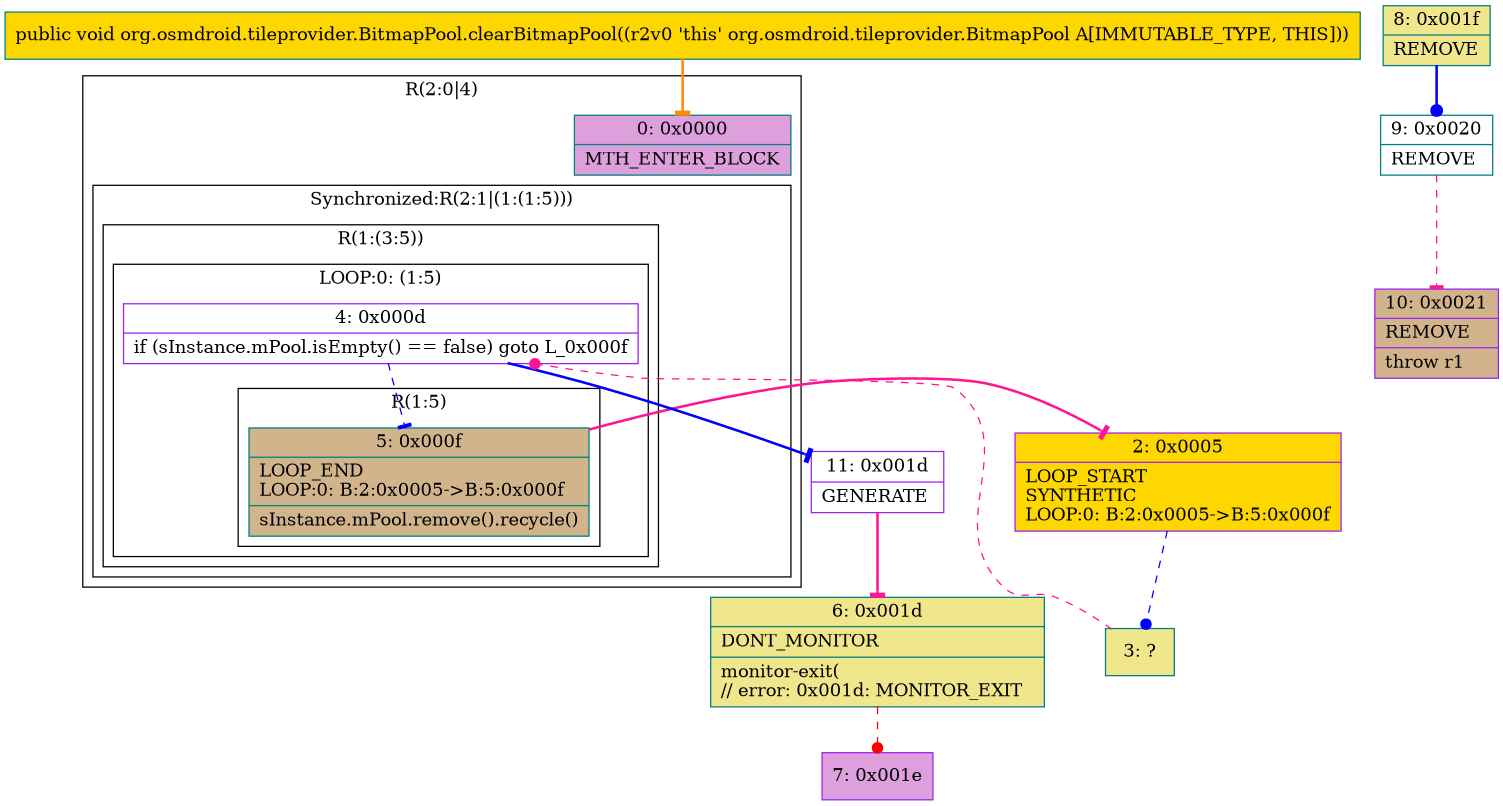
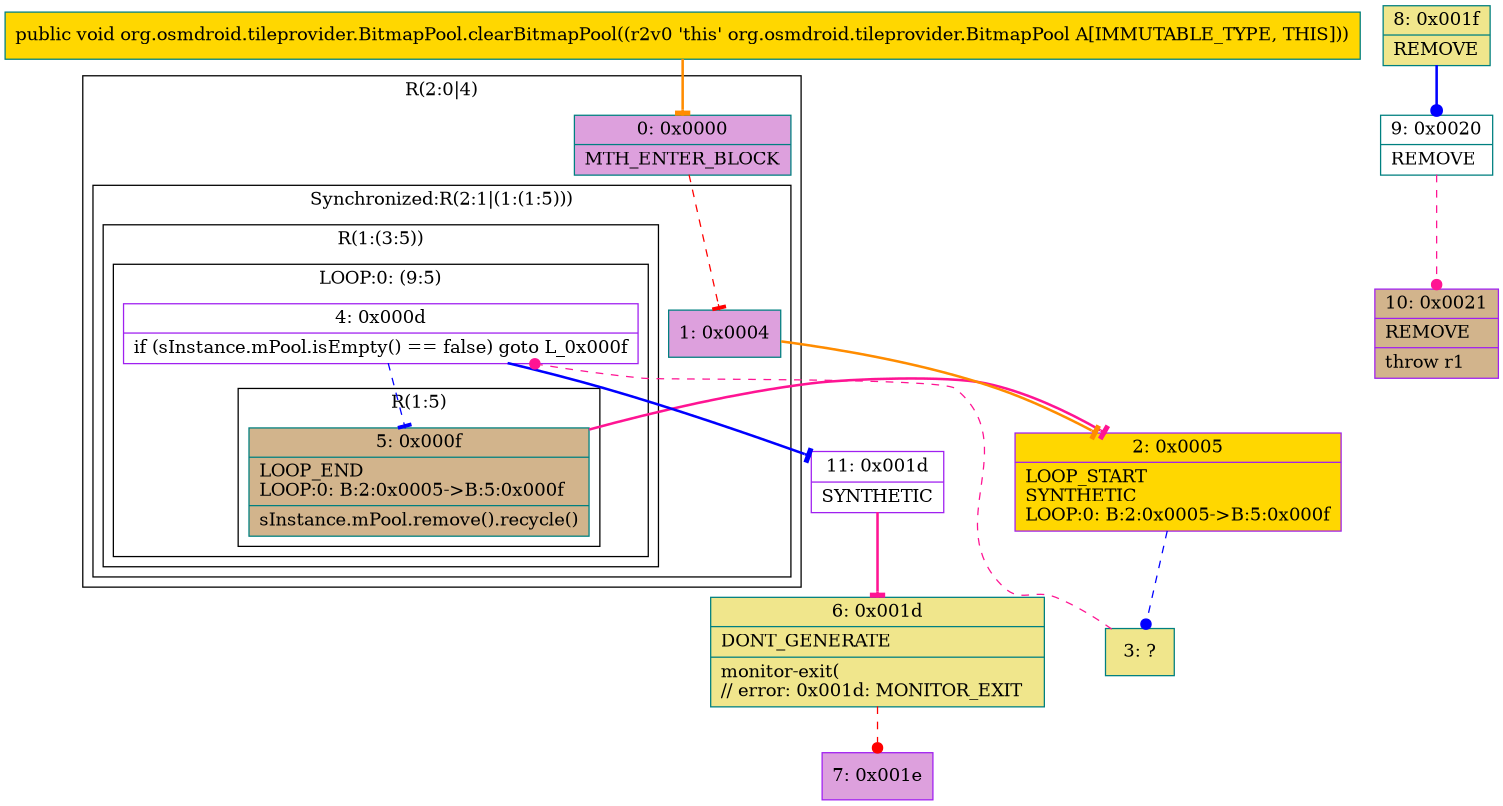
edge "9: 0x0020" -> "10: 0x0021": arrowhead tee -> dot
cluster "LOOP:0: (1:5)": label "LOOP:0: (1:5)" -> "LOOP:0: (9:5)"
node "1: 0x0004": added
node "11: 0x001d": text "GENERATE" -> "SYNTHETIC"
node "6: 0x001d": text "DONT_MONITOR" -> "DONT_GENERATE"
